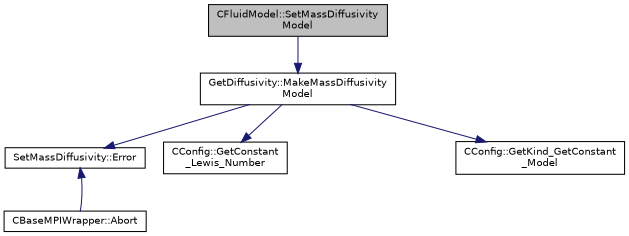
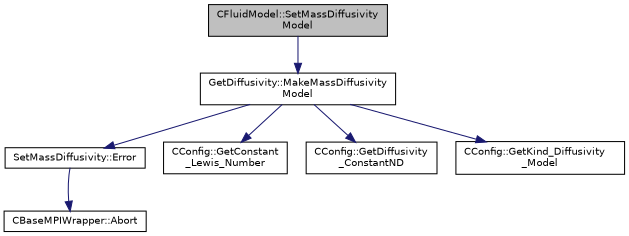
node "CConfig::GetDiffusivity _ConstantND": added
node "CConfig::GetKind_GetConstant _Model": label "CConfig::GetKind_GetConstant _Model" -> "CConfig::GetKind_Diffusivity _Model"
edge "CBaseMPIWrapper::Abort" -> "SetMassDiffusivity::Error": reversed
